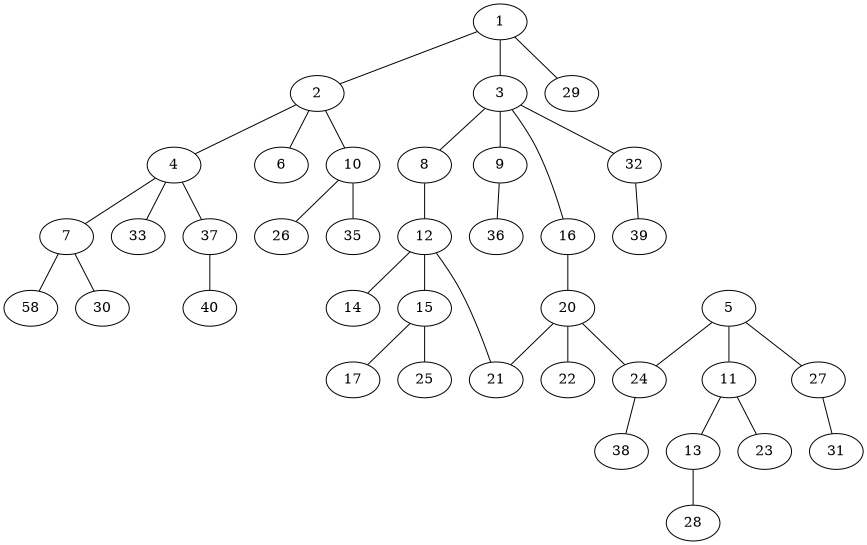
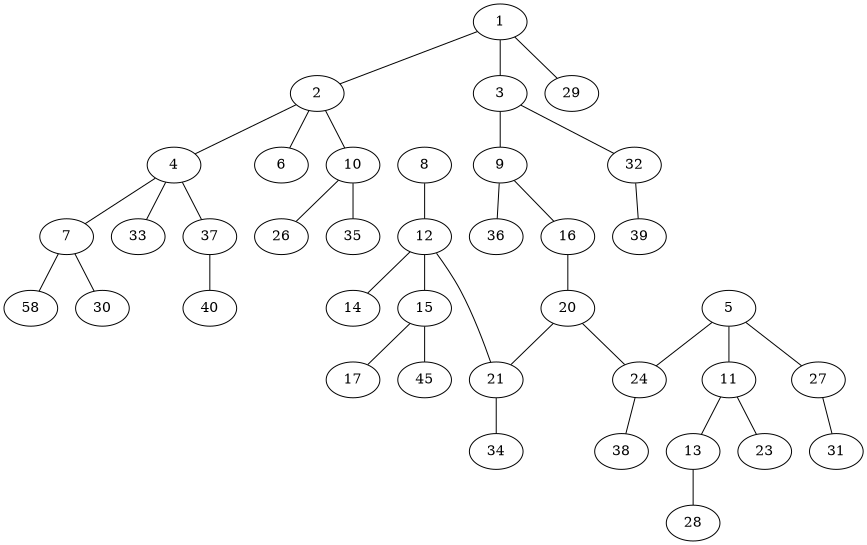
edge "3" -- "8": removed
edge "3" -- "16": now "9" -- "16"
node "25": label "25" -> "45"
node "22": removed
node "34": added
